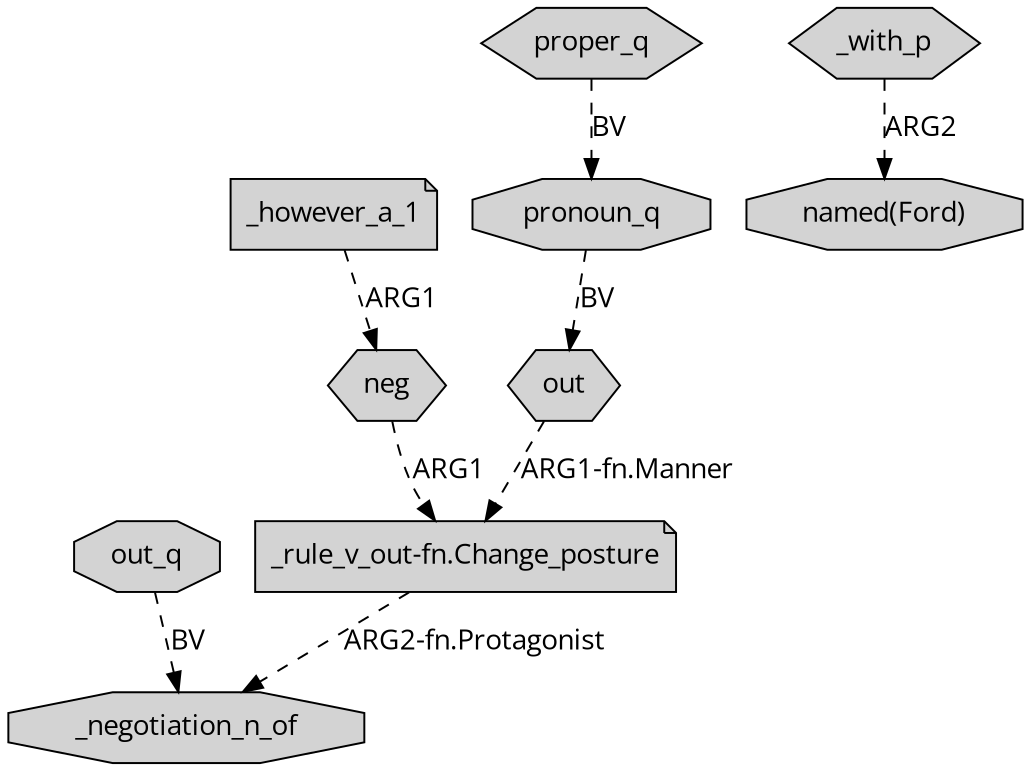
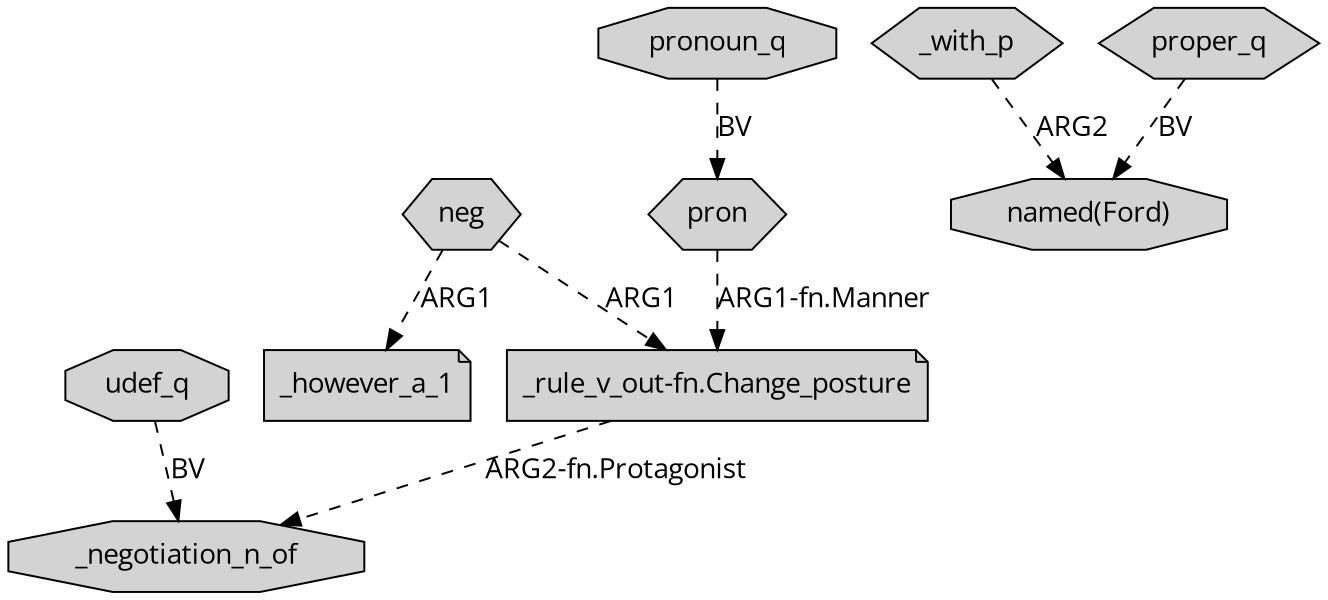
edge "proper_q" -> "pronoun_q": now "proper_q" -> "named(Ford)"
edge "_however_a_1" -> "neg": reversed
node "out": label "out" -> "pron"
node "out_q": label "out_q" -> "udef_q"
